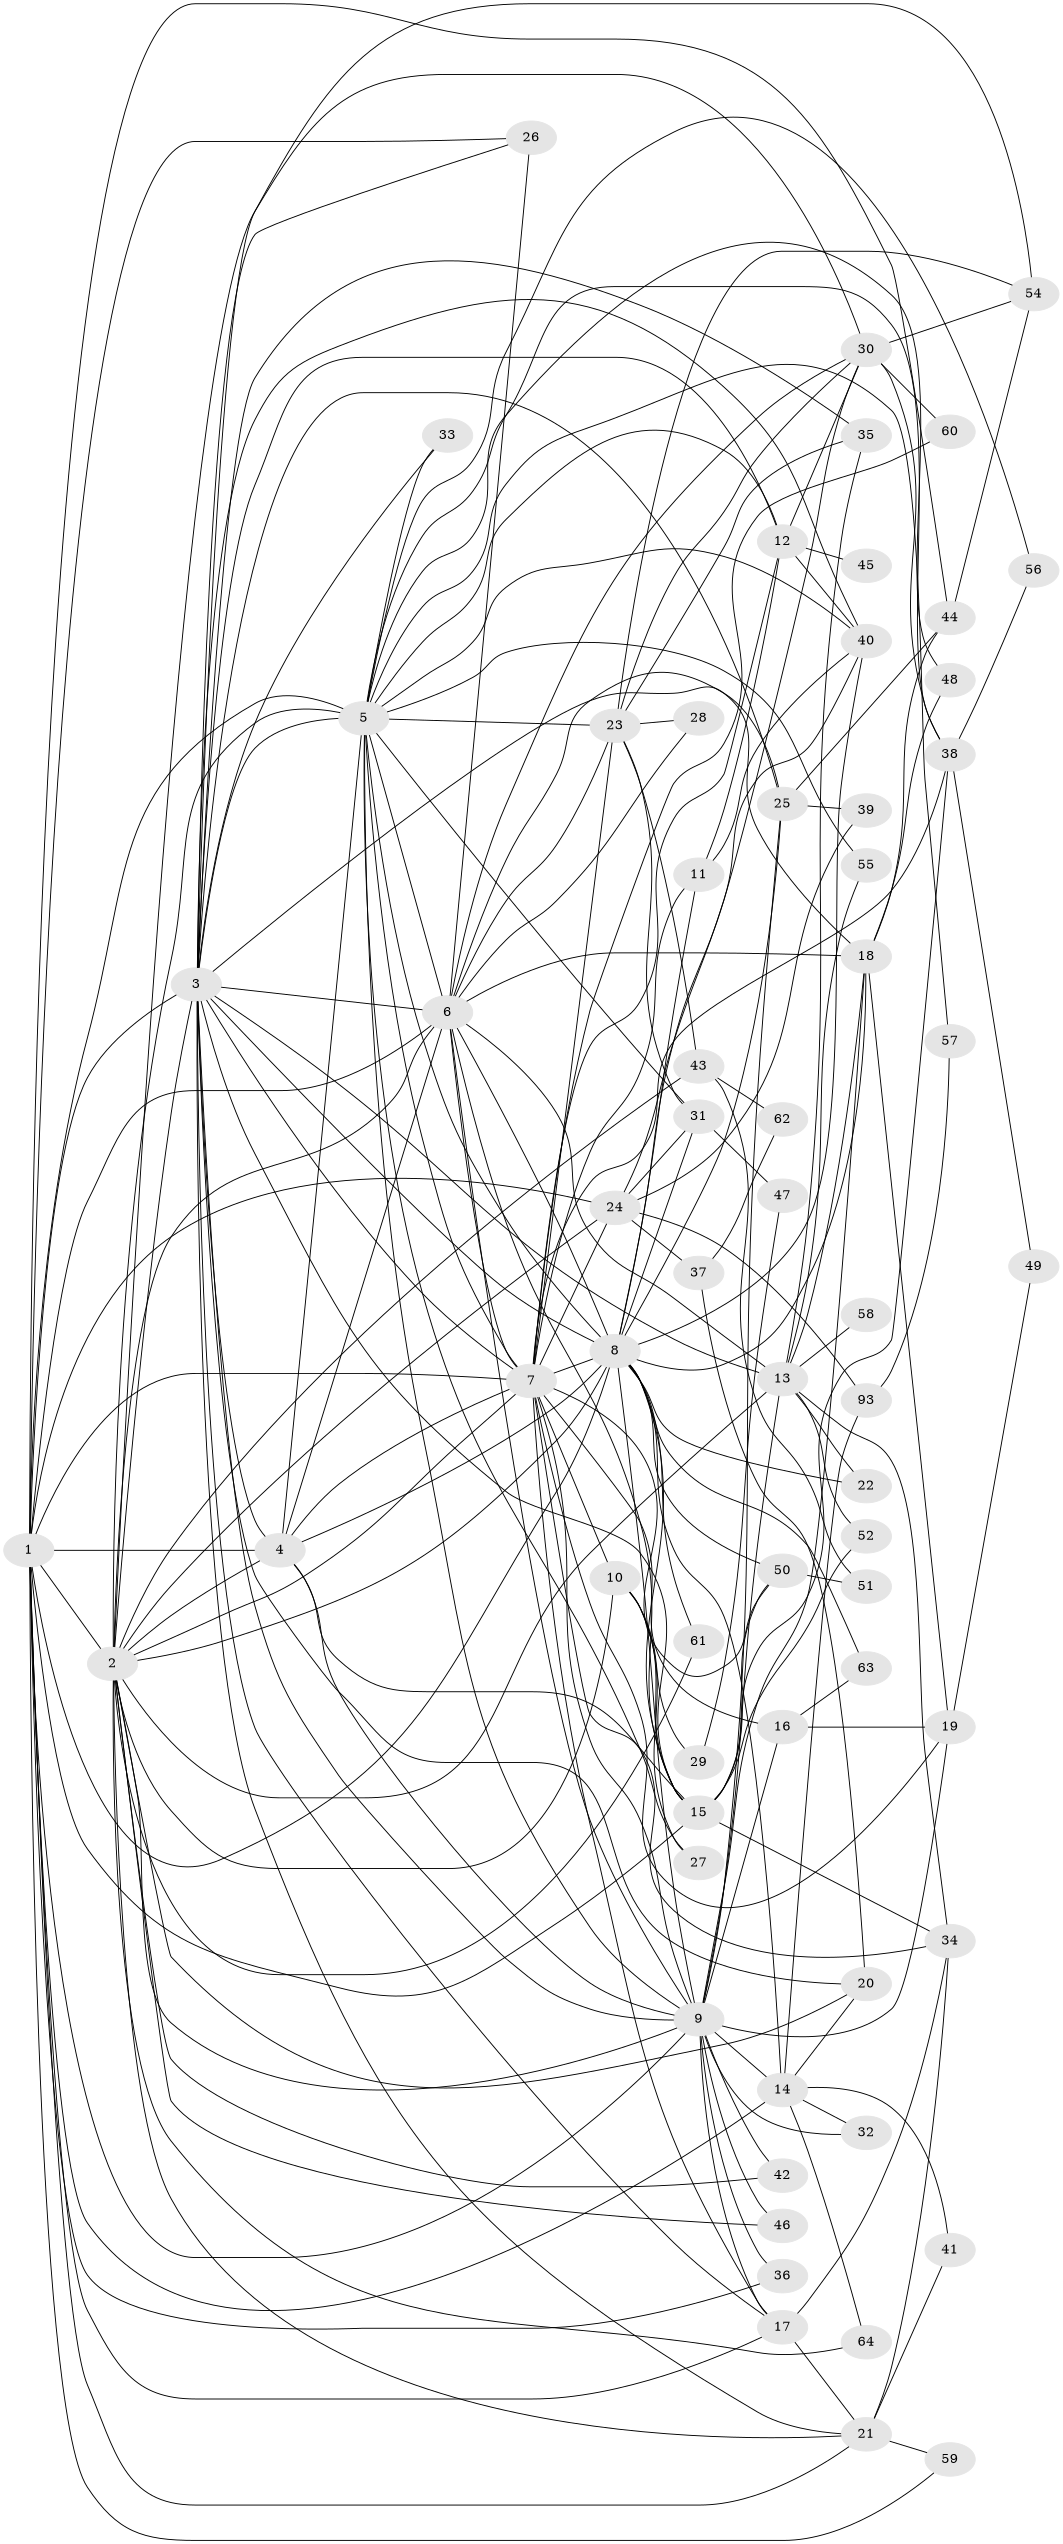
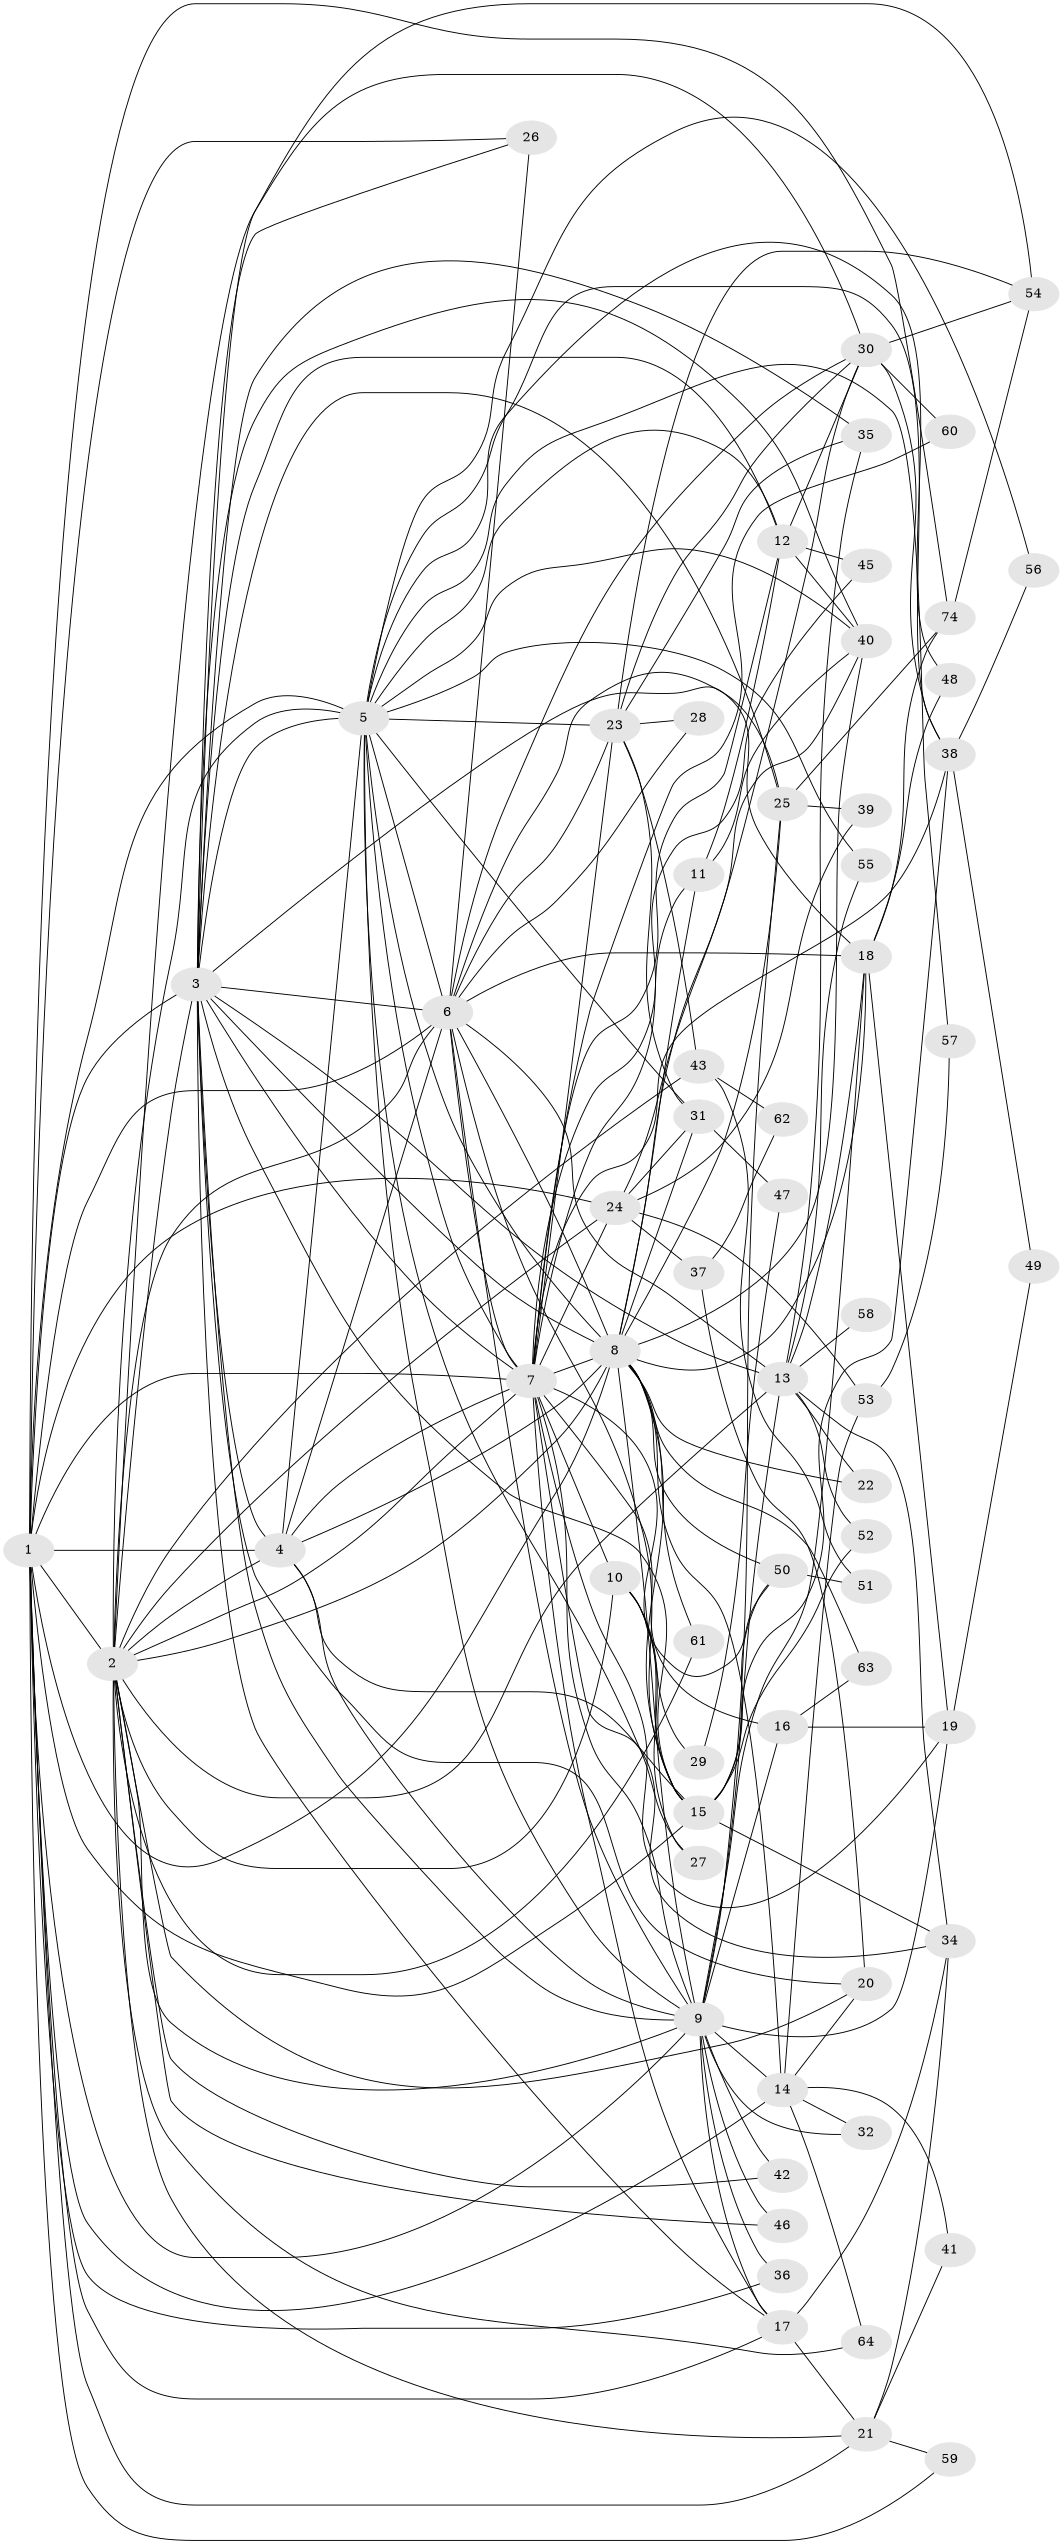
node "33": removed
node "44": label "44" -> "74"
edge "45" -- "7": added
node "93": label "93" -> "53"
edge "3" -- "21": removed
